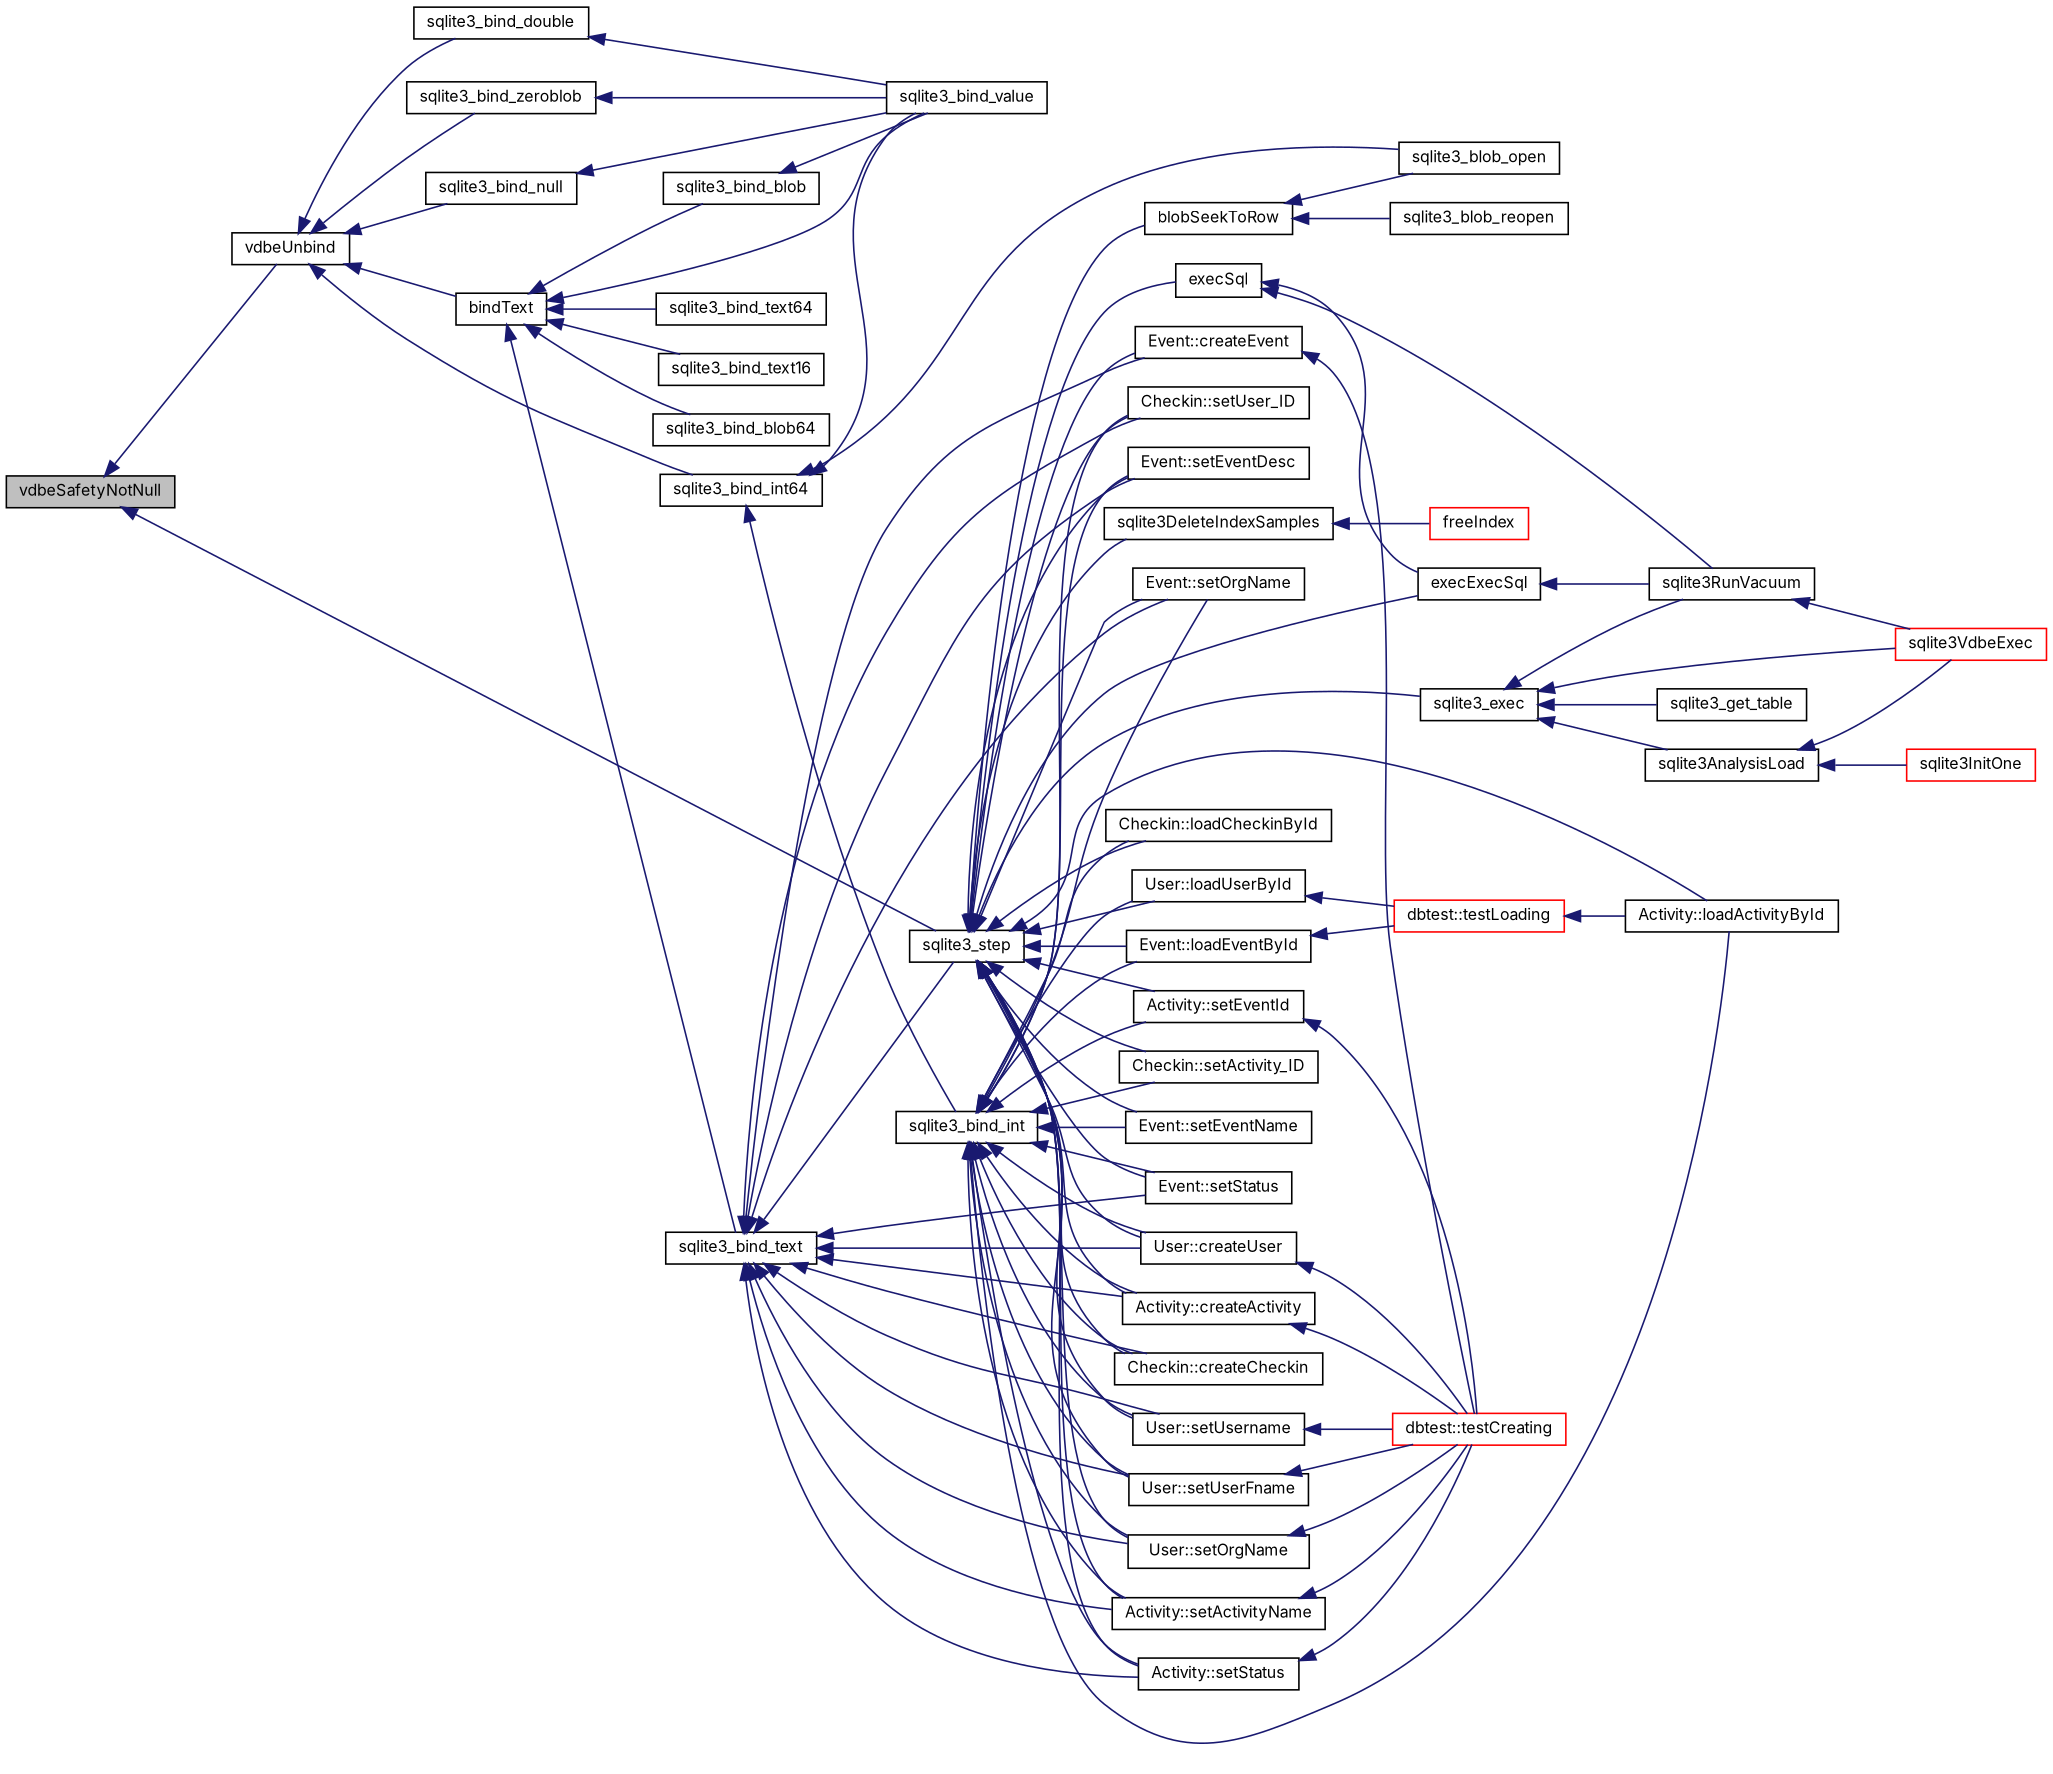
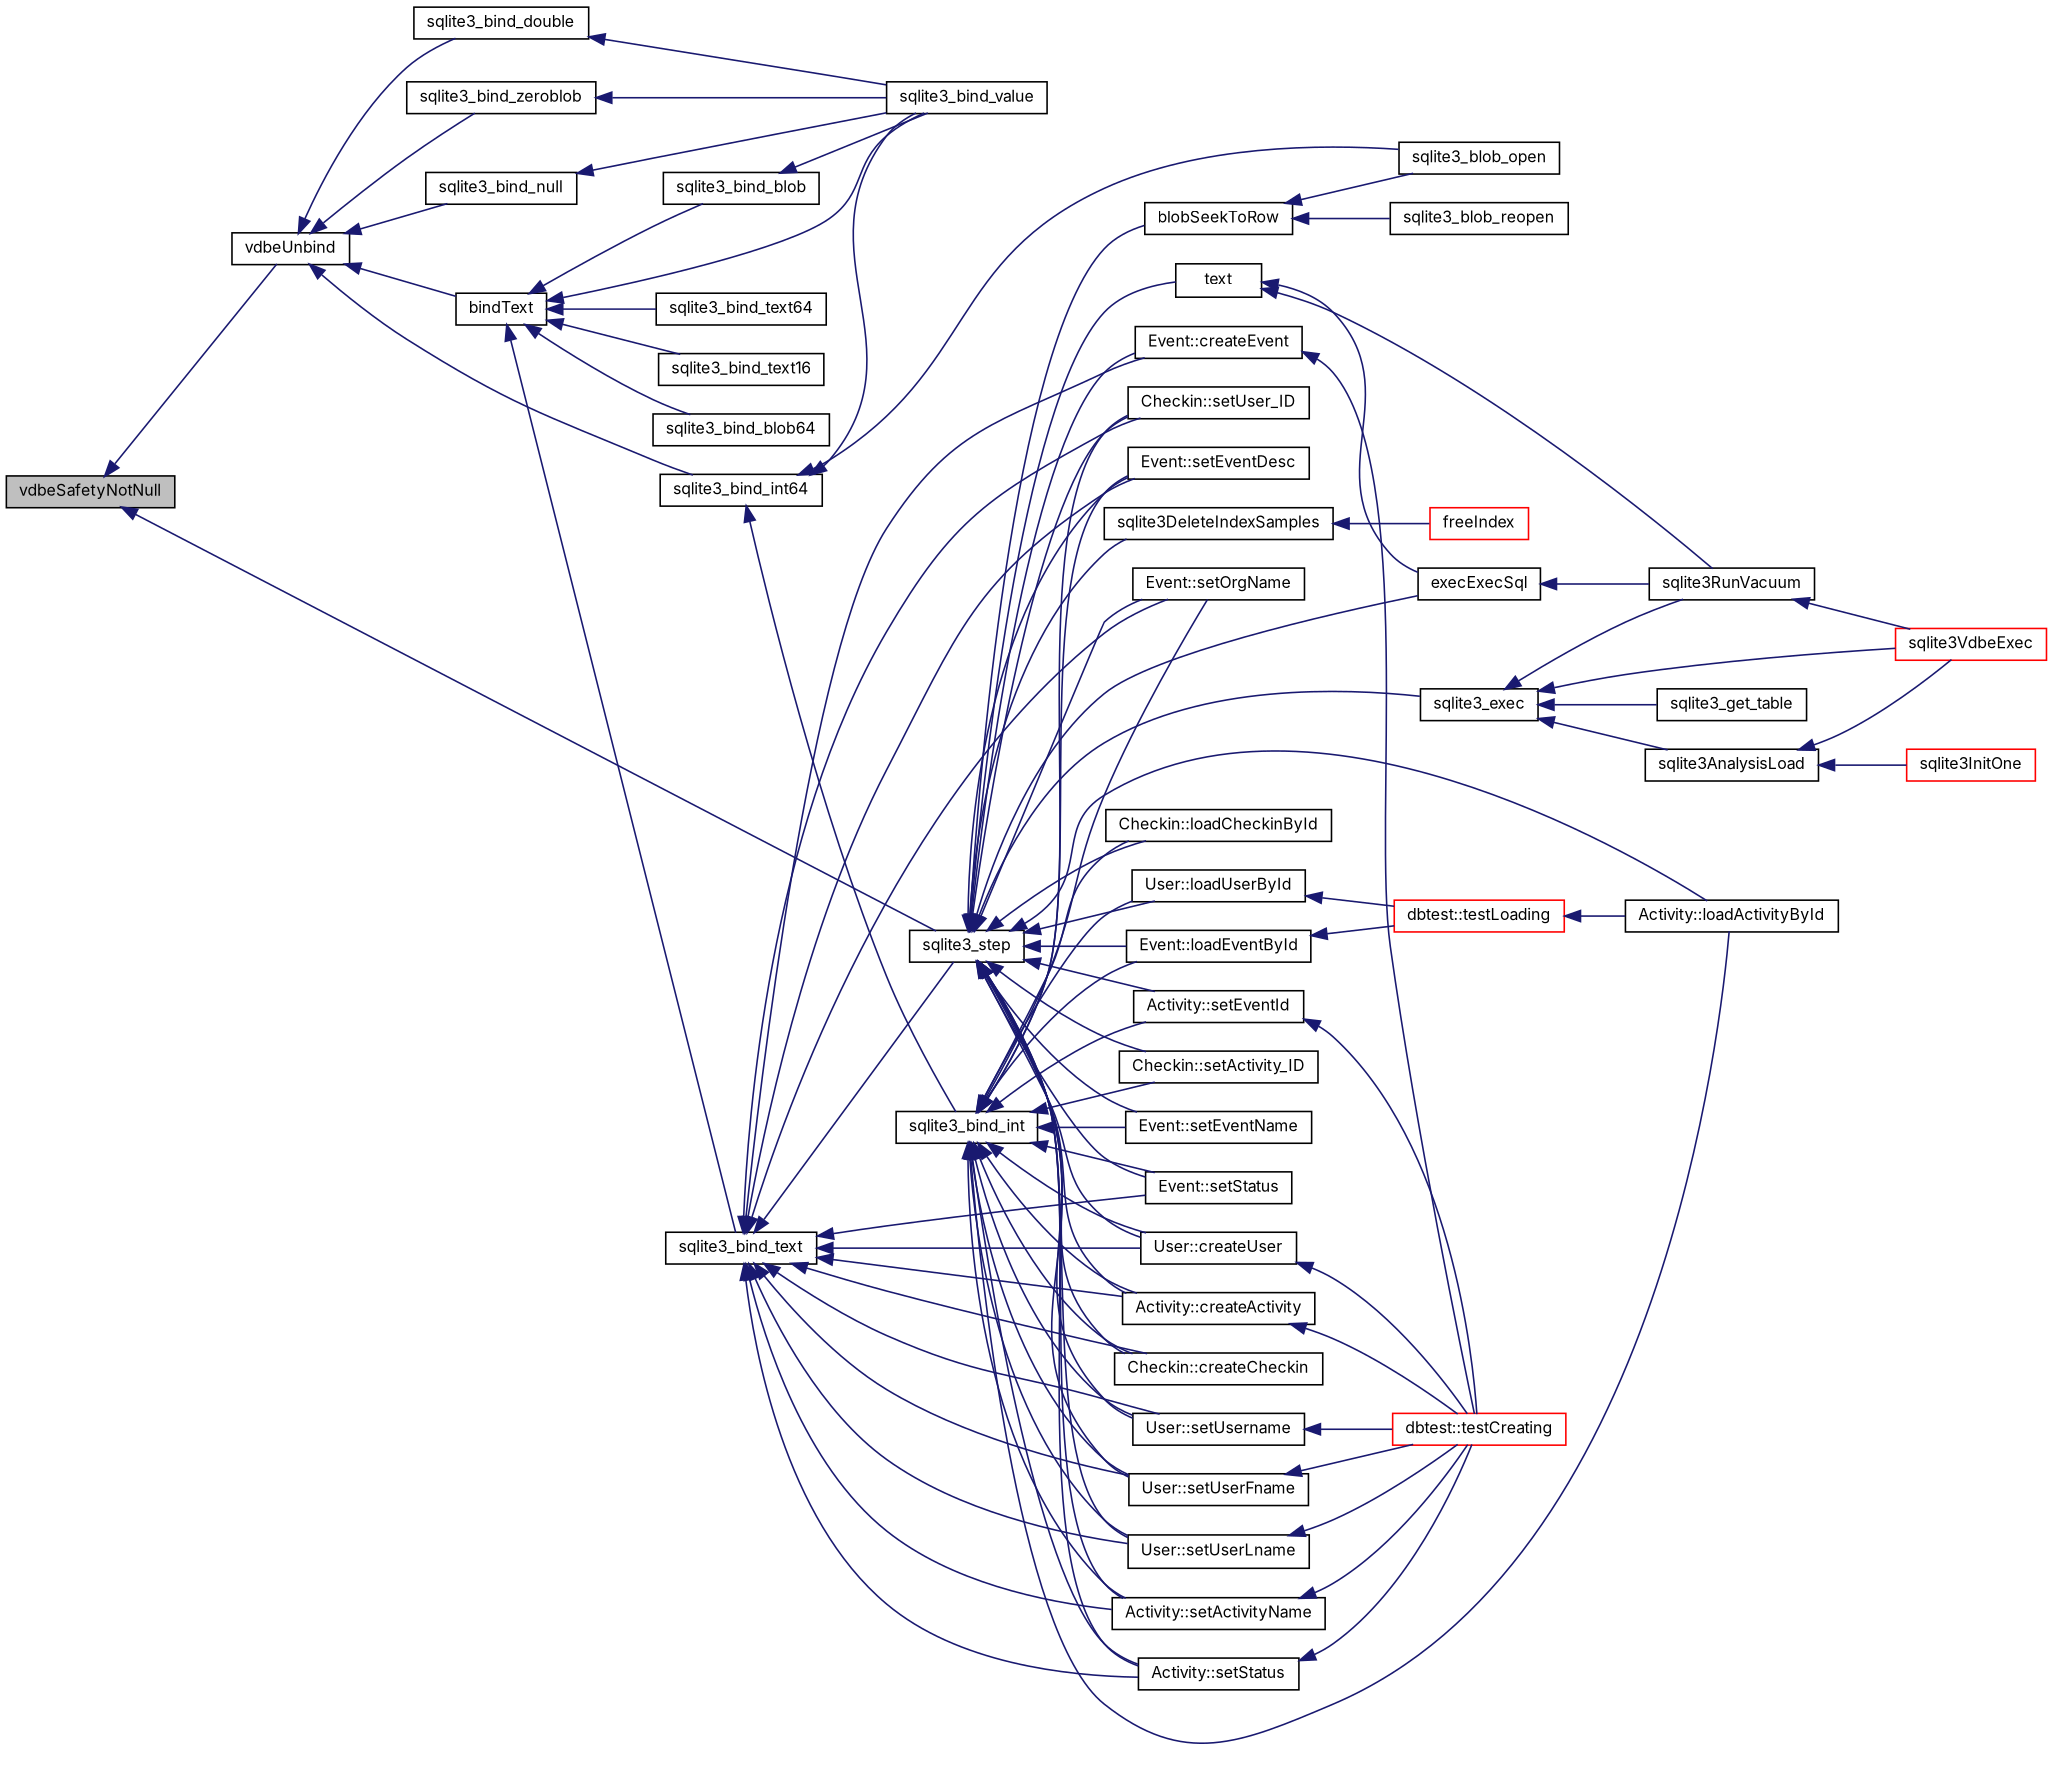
node "execSql": label "execSql" -> "text"
node "User::setOrgName": label "User::setOrgName" -> "User::setUserLname"
